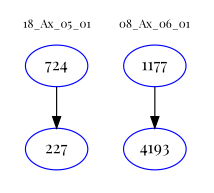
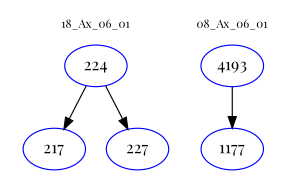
cluster "18_Ax_05_01": label "18_Ax_05_01" -> "18_Ax_06_01"
node "724": label "724" -> "224"
edge "1177" -> "4193": reversed
node "217": added
